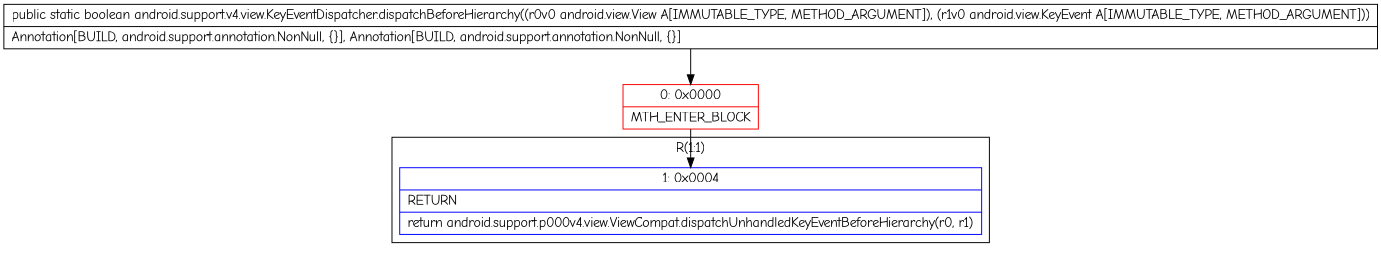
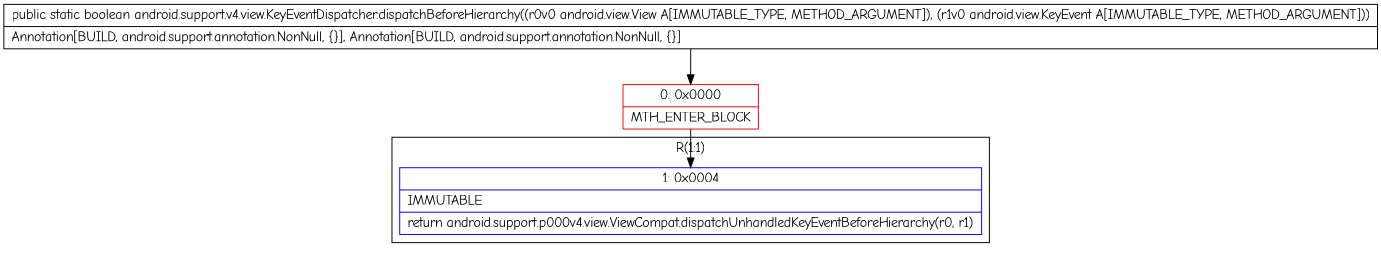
node "1: 0x0004": text "RETURN" -> "IMMUTABLE"
